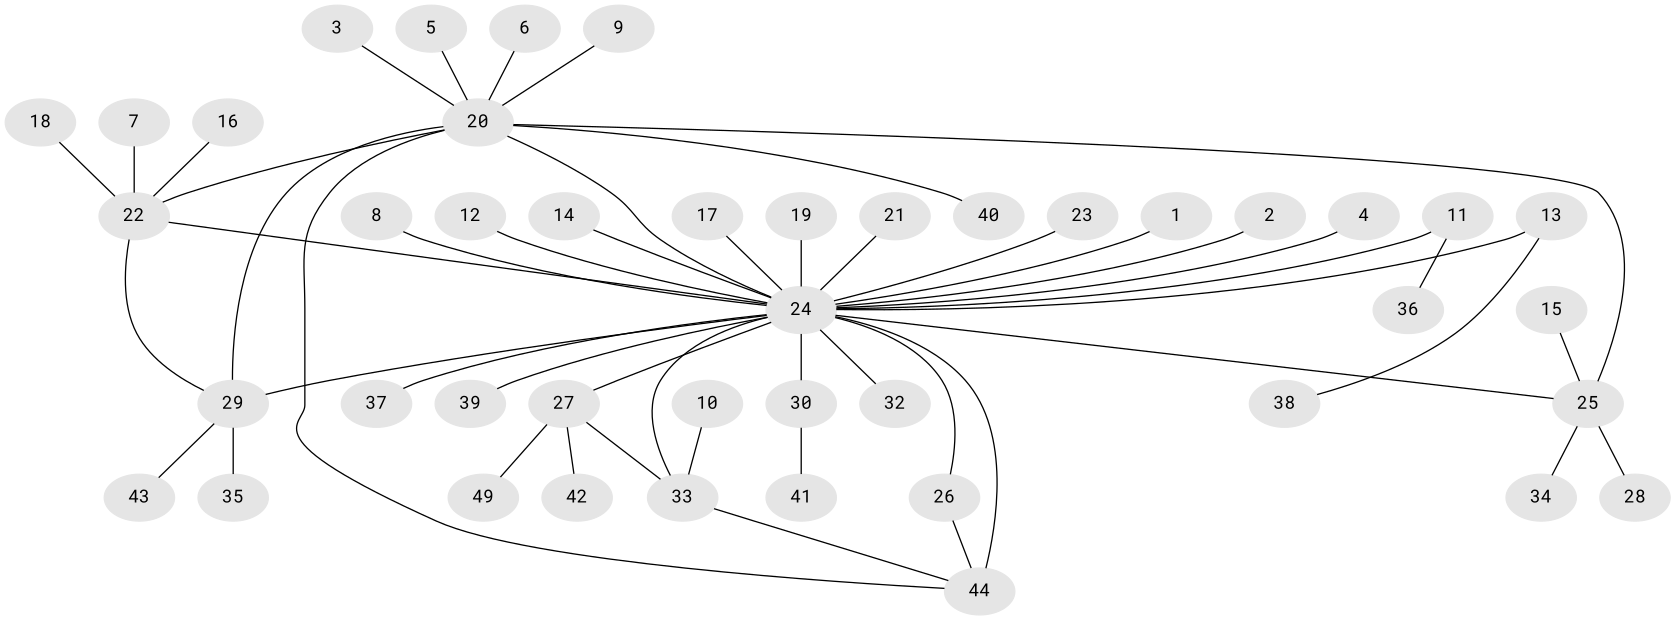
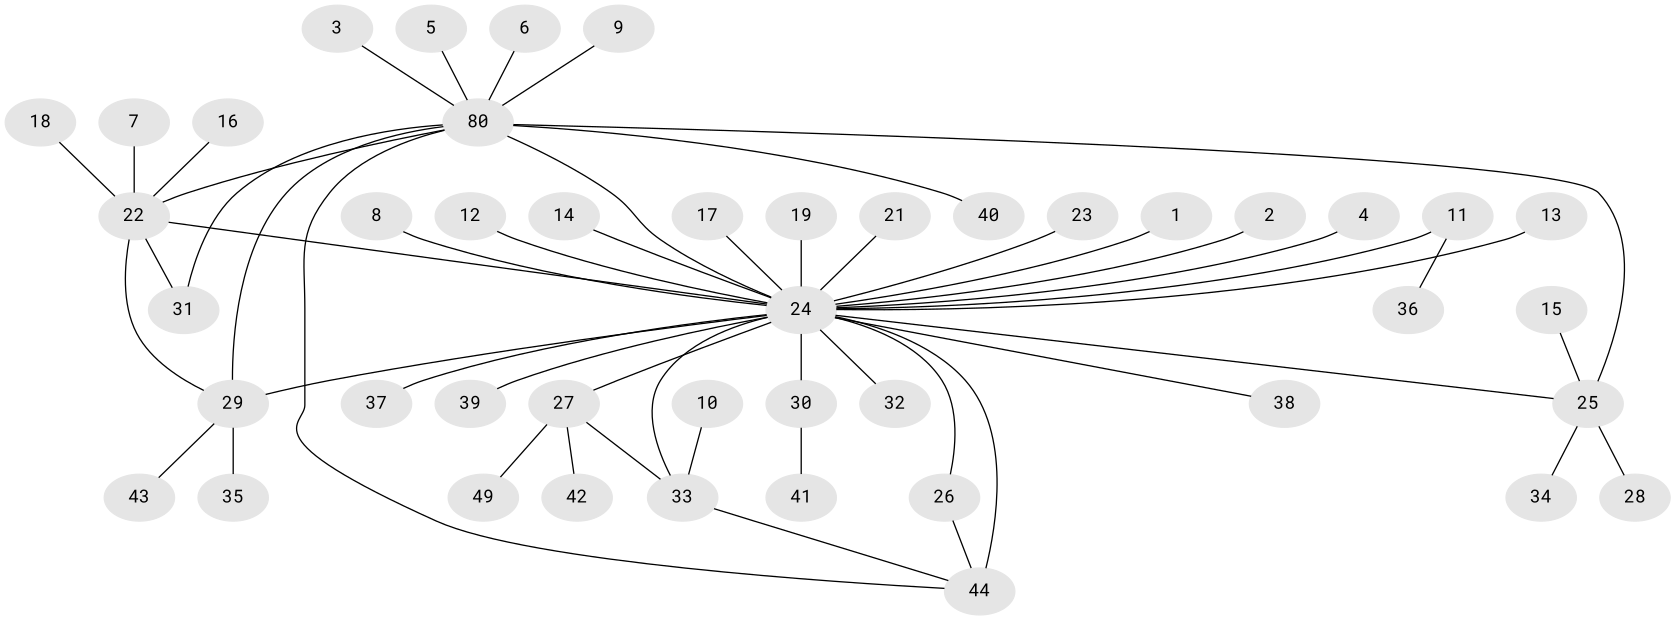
node "20": label "20" -> "80"
node "31": added
edge "13" -- "38": now "24" -- "38"
